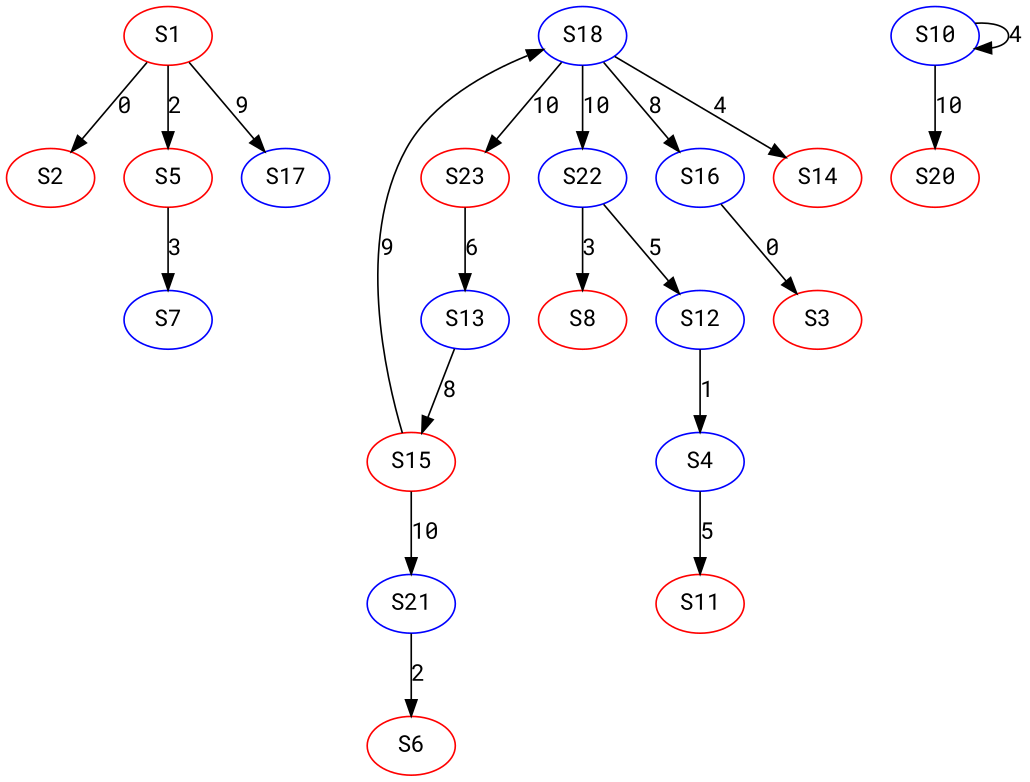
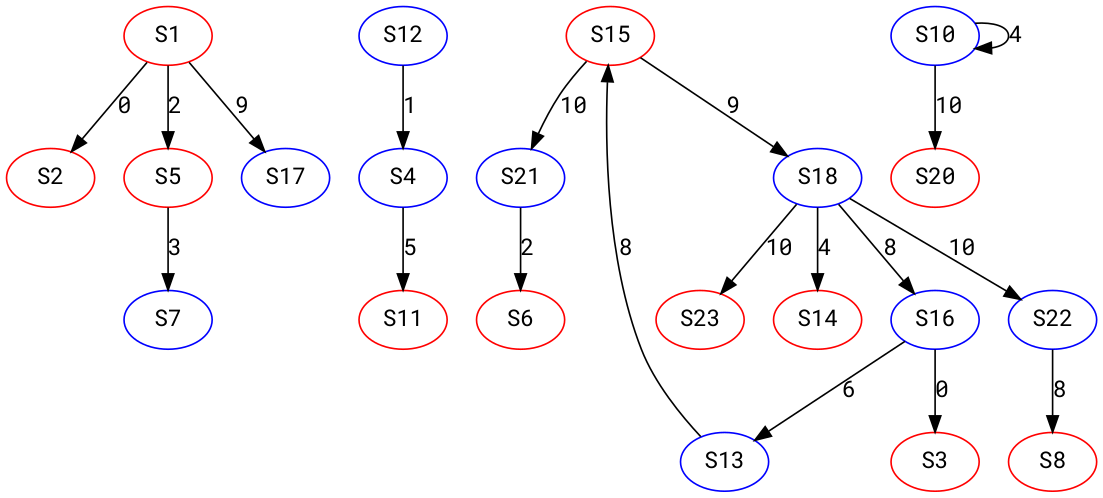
edge "S23" -> "S13": now "S16" -> "S13"
edge "S22" -> "S12": removed, label "5"
edge "S22" -> "S8": label "3" -> "8"
